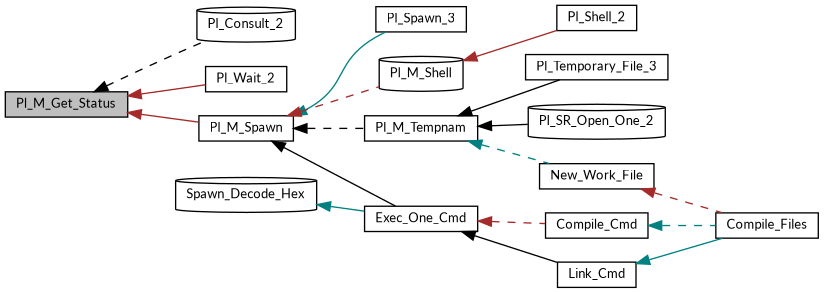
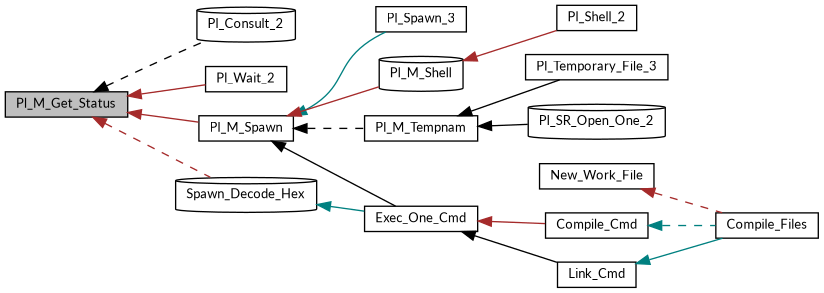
edge "Pl_M_Shell" -> "Pl_M_Spawn": style dashed -> solid
edge "Spawn_Decode_Hex" -> "Pl_M_Get_Status": added
edge "New_Work_File" -> "Pl_M_Tempnam": removed
edge "Compile_Cmd" -> "Exec_One_Cmd": style dashed -> solid
